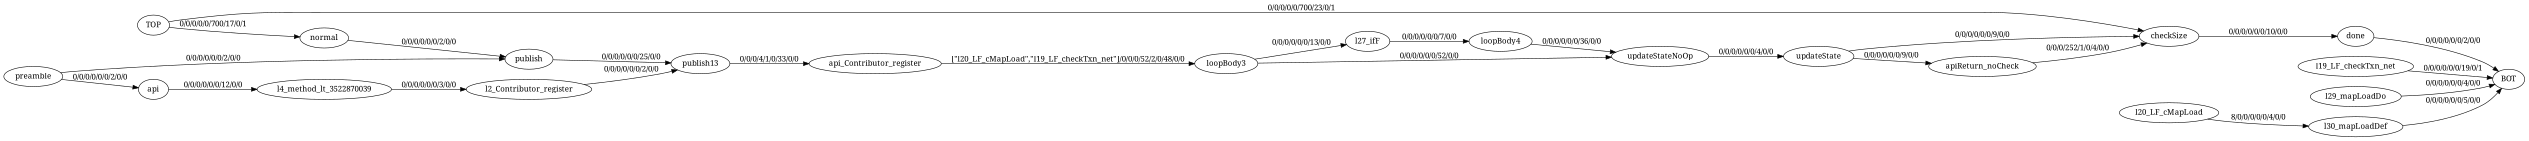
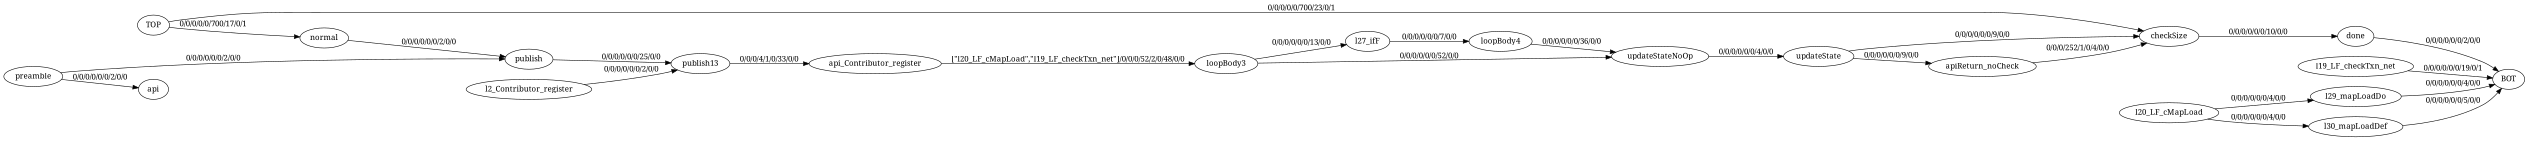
node "l4_method_lt_3522870039": removed
edge "l20_LF_cMapLoad" -> "l29_mapLoadDo": added, label "0/0/0/0/0/0/4/0/0"
edge "l20_LF_cMapLoad" -> "l30_mapLoadDef": label "8/0/0/0/0/0/4/0/0" -> "0/0/0/0/0/0/4/0/0"
